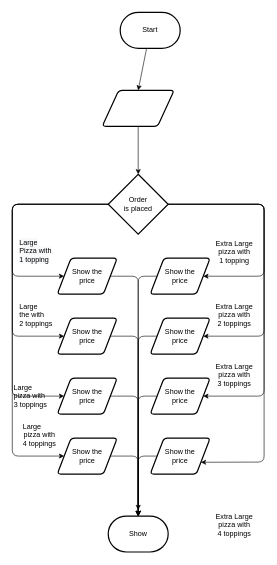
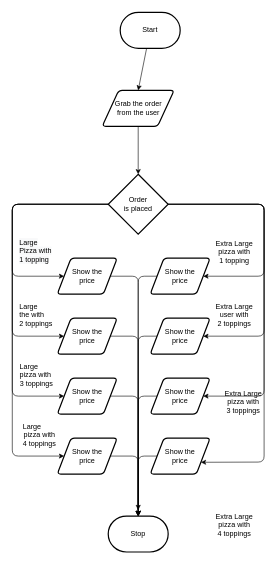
node "Grab the order from the user": added
node "Extra Large pizza with 2 toppings": label "Extra Large pizza with 2 toppings" -> "Extra Large user with 2 toppings"
node "Extra Large pizza with 3 toppings": moved (234, 375) -> (243, 402)
node "Large pizza with 3 toppings": moved (30, 396) -> (36, 375)
node "Show": label "Show" -> "Stop"
